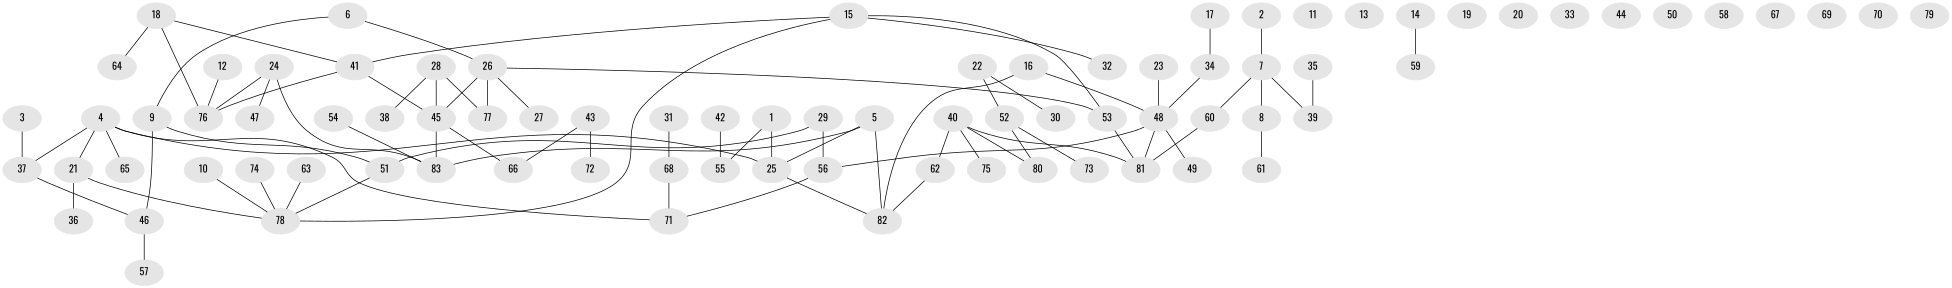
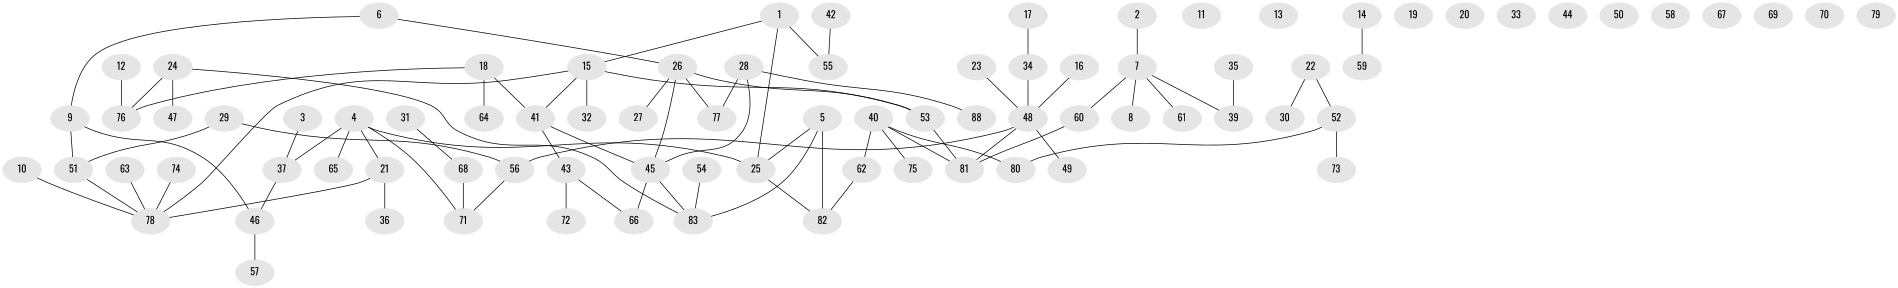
edge "1" -- "15": added
edge "41" -- "76": now "41" -- "43"
edge "16" -- "82": removed
node "38": label "38" -> "88"
edge "8" -- "61": now "7" -- "61"
